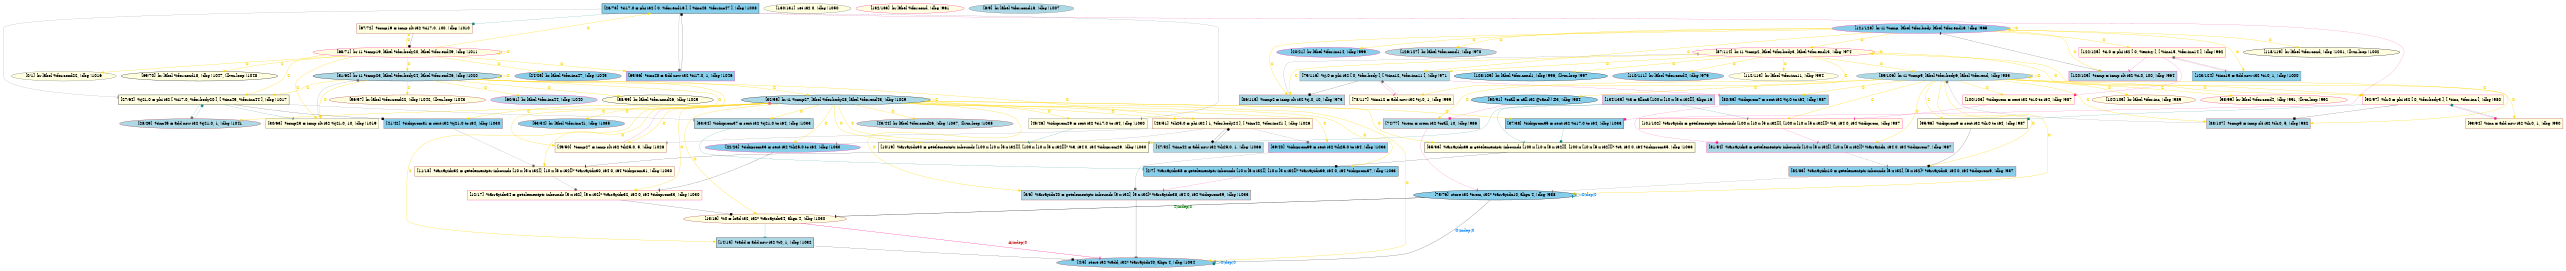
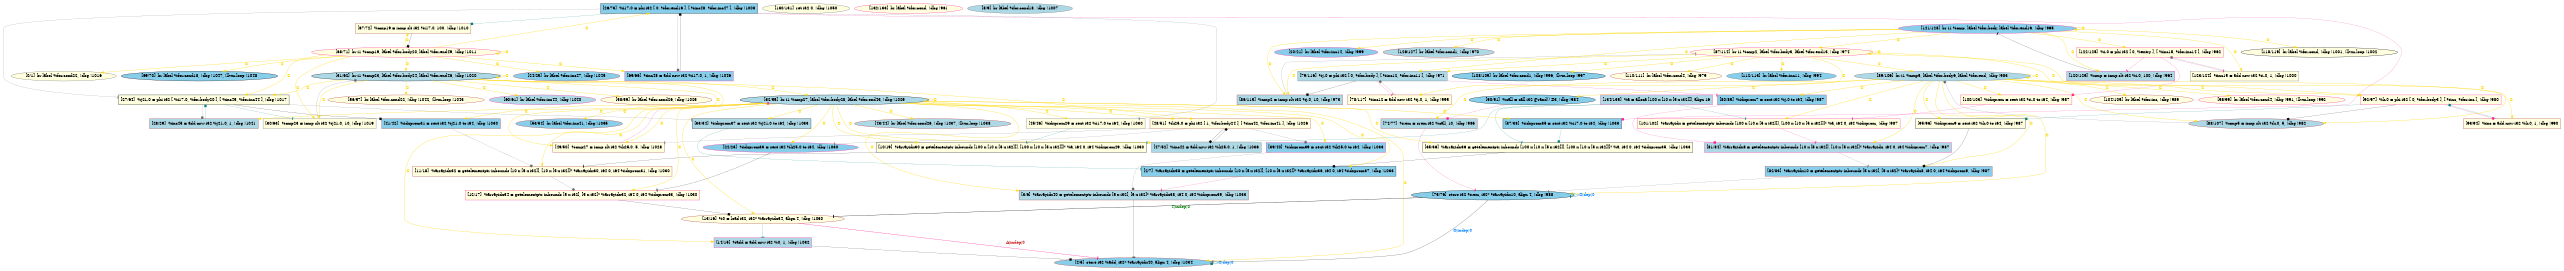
node "[69/70]  br label %for.cond18, !dbg !1047, !llvm.loop !1048": fillcolor lightyellow -> skyblue
node "[110/111]  br label %for.cond4, !dbg !979": fillcolor skyblue -> lightyellow
node "[112/113]  br label %for.inc11, !dbg !994": fillcolor lightyellow -> skyblue
node "[123/124]  %inc15 = add nsw i32 %i.0, 1, !dbg !1000": fillcolor skyblue -> lightyellow
node "[58/59]  br label %for.cond26, !dbg !1025": color black -> brown
node "[28/29]  %inc45 = add nsw i32 %j21.0, 1, !dbg !1041": shape ellipse -> box
node "[88/107]  %cmp5 = icmp slt i32 %k.0, 5, !dbg !982": shape box -> ellipse
node "[14/15]  %add = add nsw i32 %0, 1, !dbg !1032": color black -> deeppink
